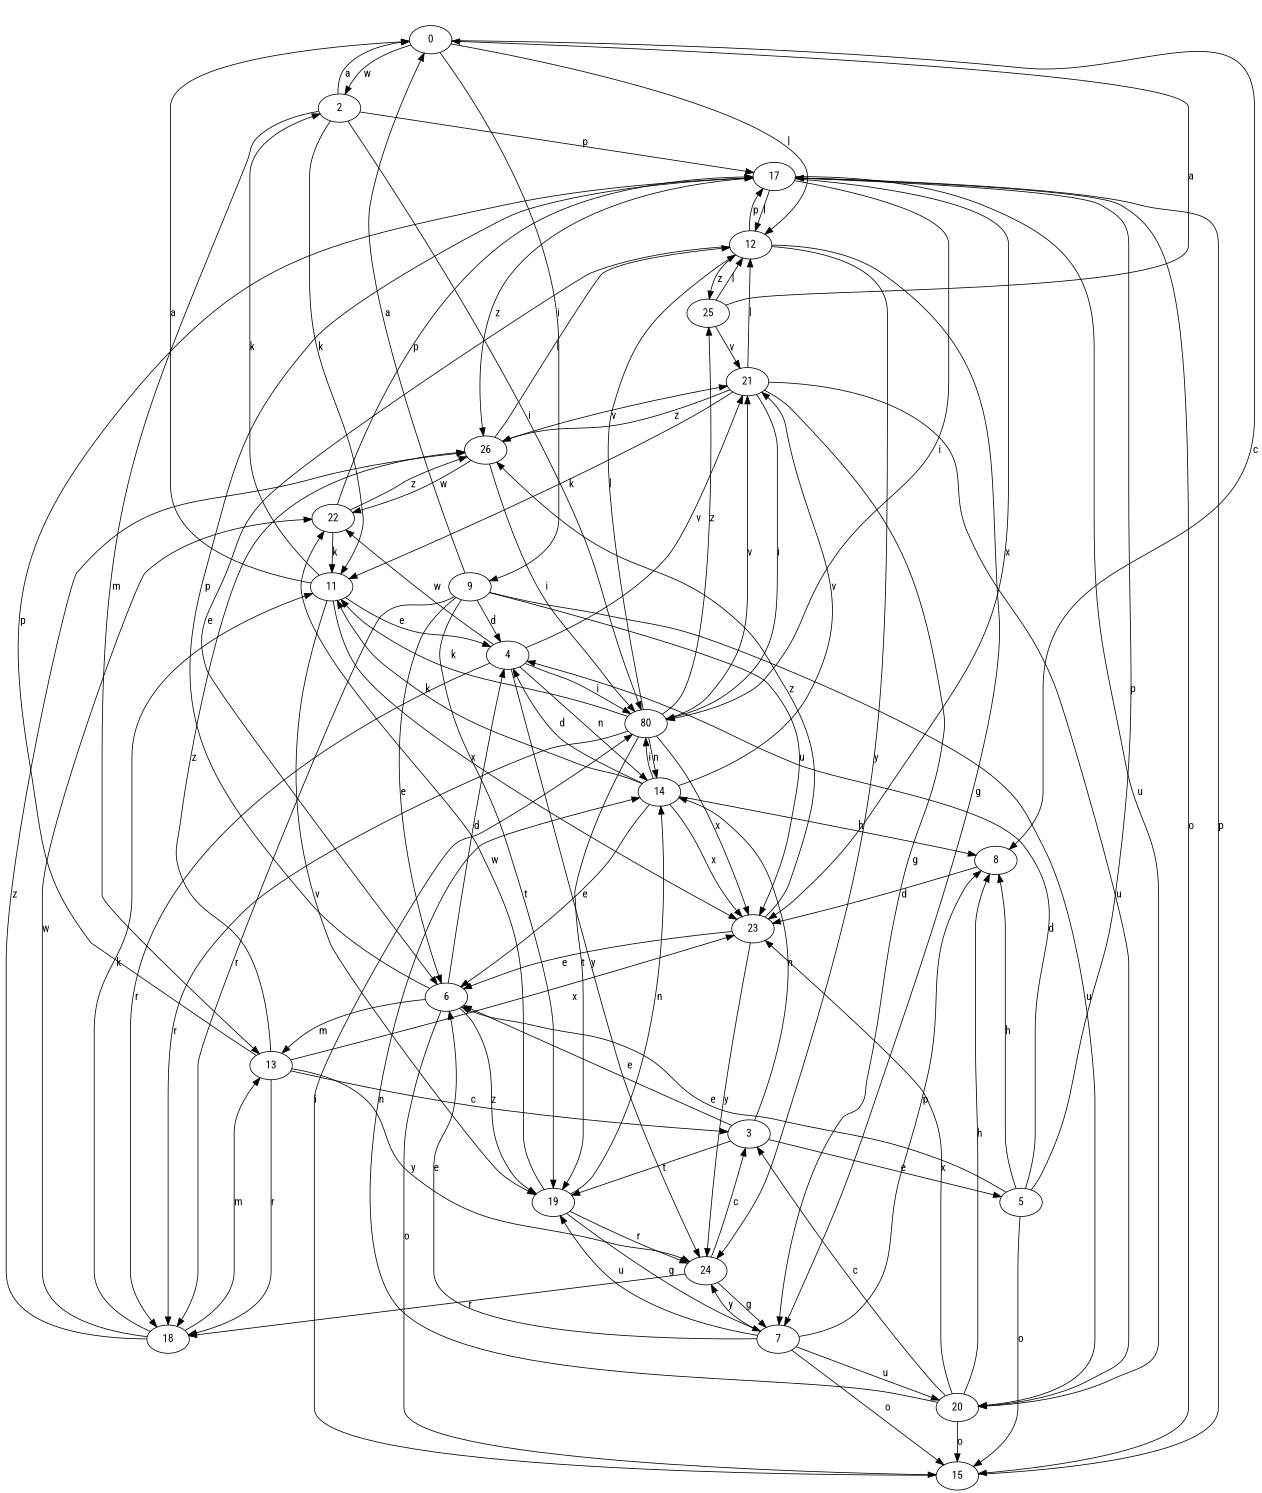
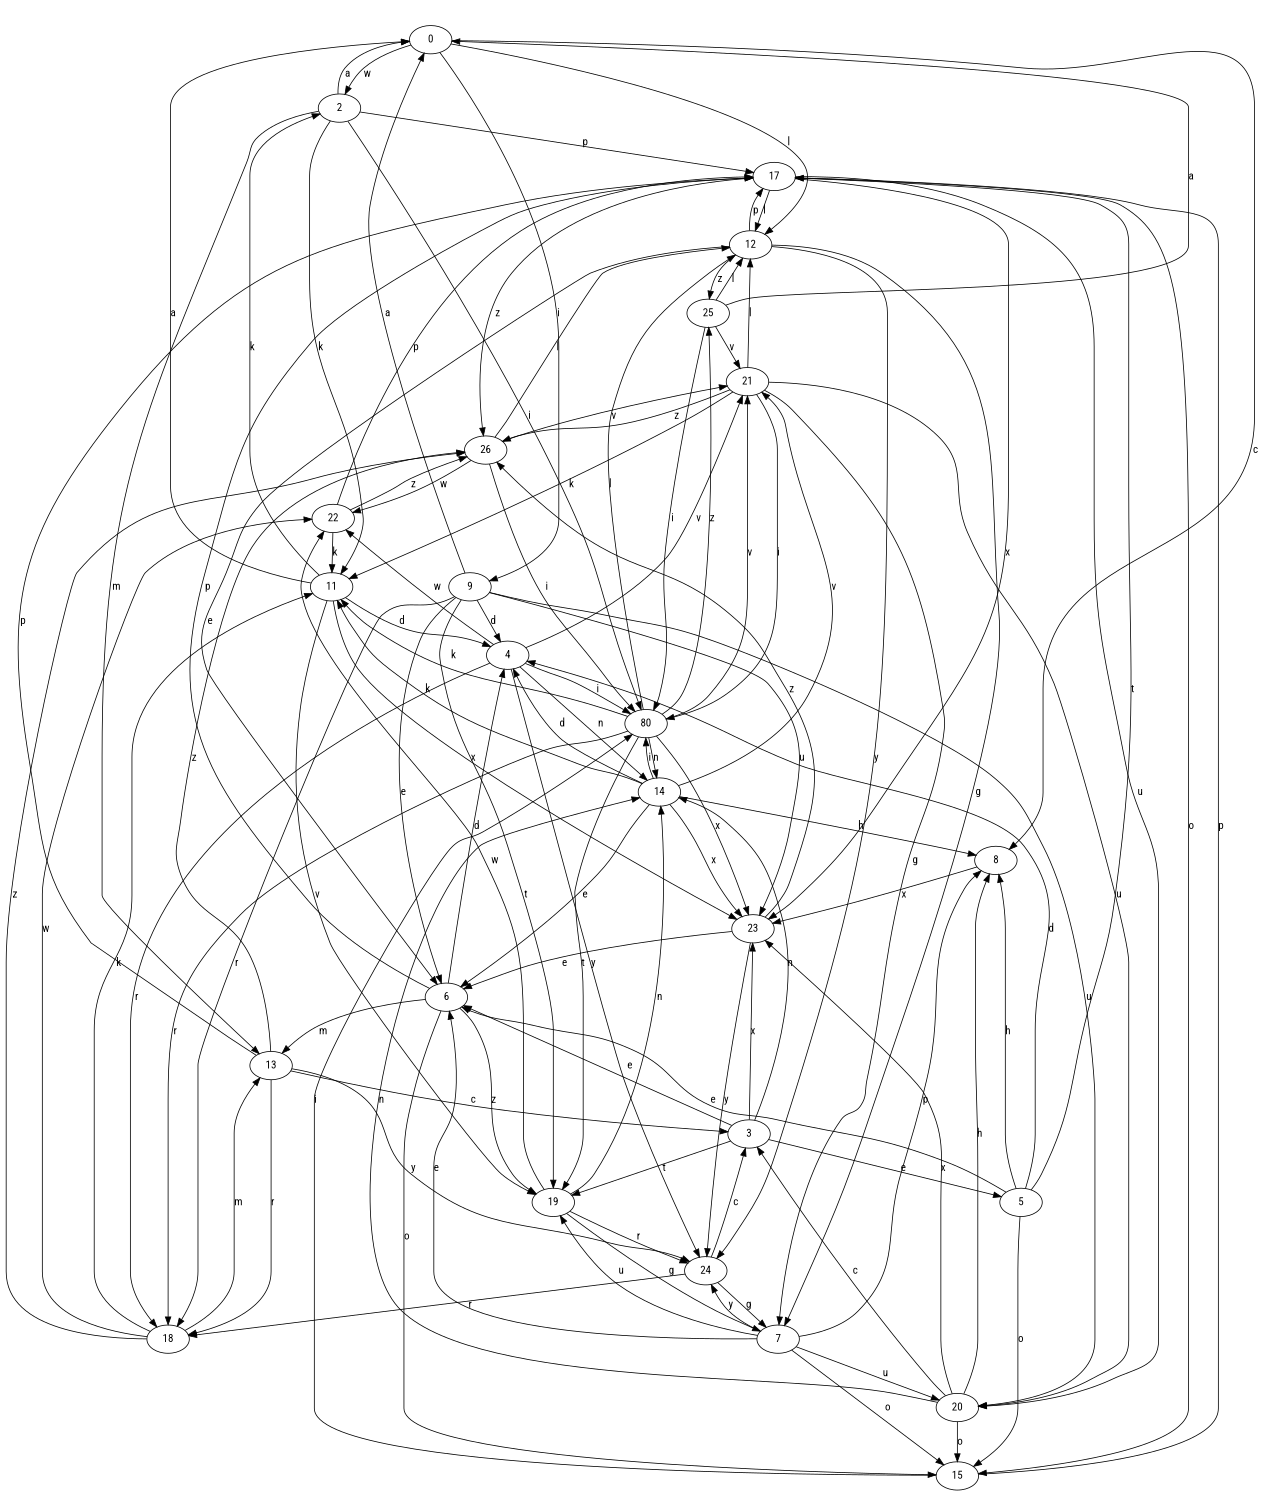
edge "17" -> "80": now "25" -> "80"
edge "11" -> "4": label "e" -> "d"
edge "5" -> "17": label "p" -> "t"
edge "8" -> "23": label "d" -> "x"
edge "13" -> "23": now "3" -> "23"
